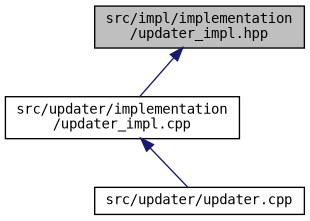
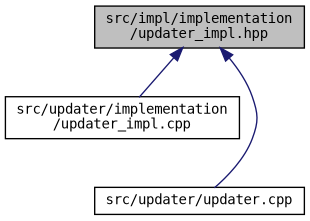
edge "src/updater/updater.cpp" -> "src/updater/implementation /updater_impl.cpp": now "src/updater/updater.cpp" -> "src/impl/implementation /updater_impl.hpp"
